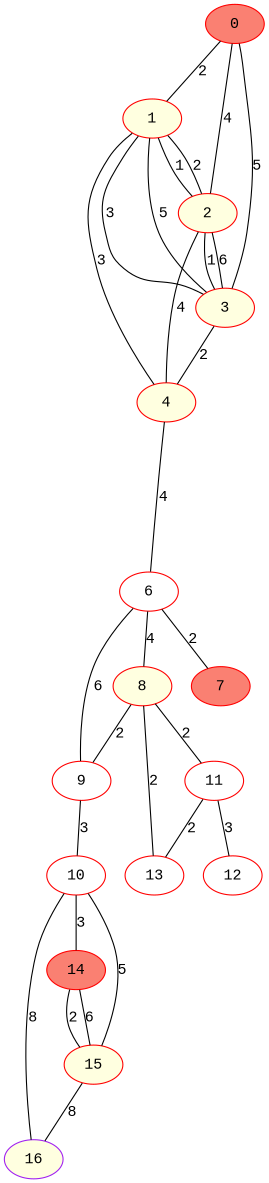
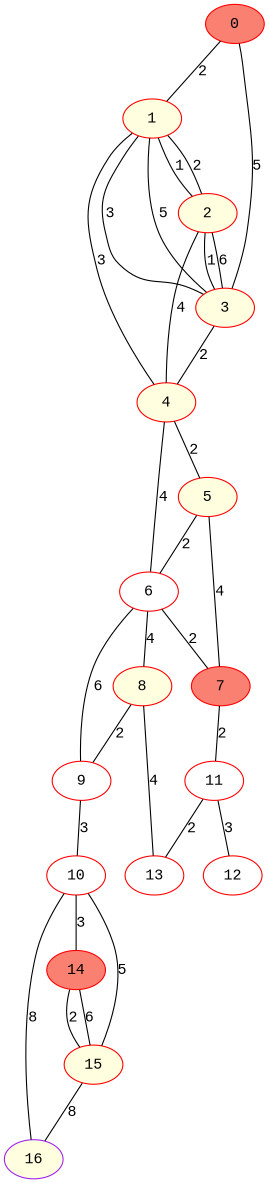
edge "0" -- "2": removed, label "4"
node "5": added
edge "8" -- "11": now "7" -- "11"
edge "8" -- "13": label "2" -> "4"
